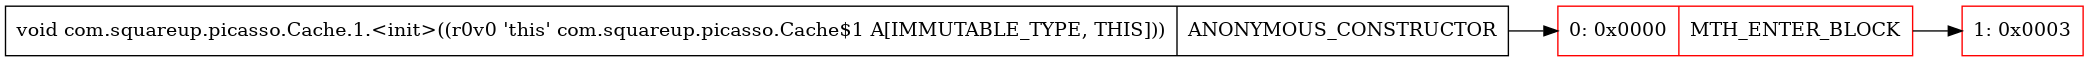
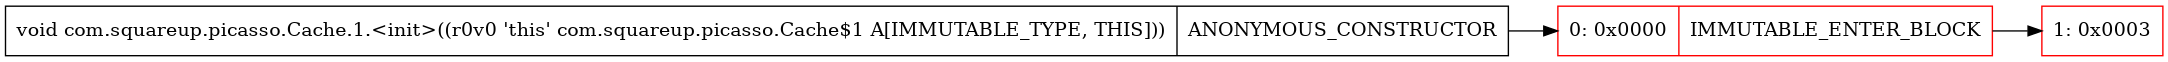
node "0: 0x0000": text "MTH_ENTER_BLOCK" -> "IMMUTABLE_ENTER_BLOCK"
